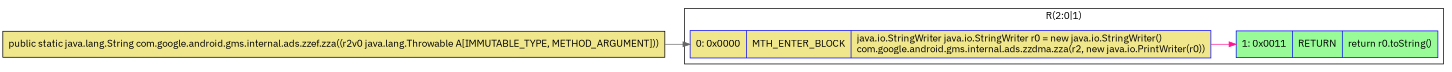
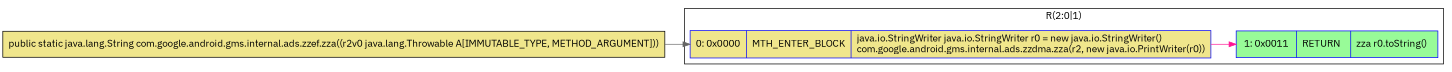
node "1: 0x0011": text "return r0.toString()" -> "zza r0.toString()"
